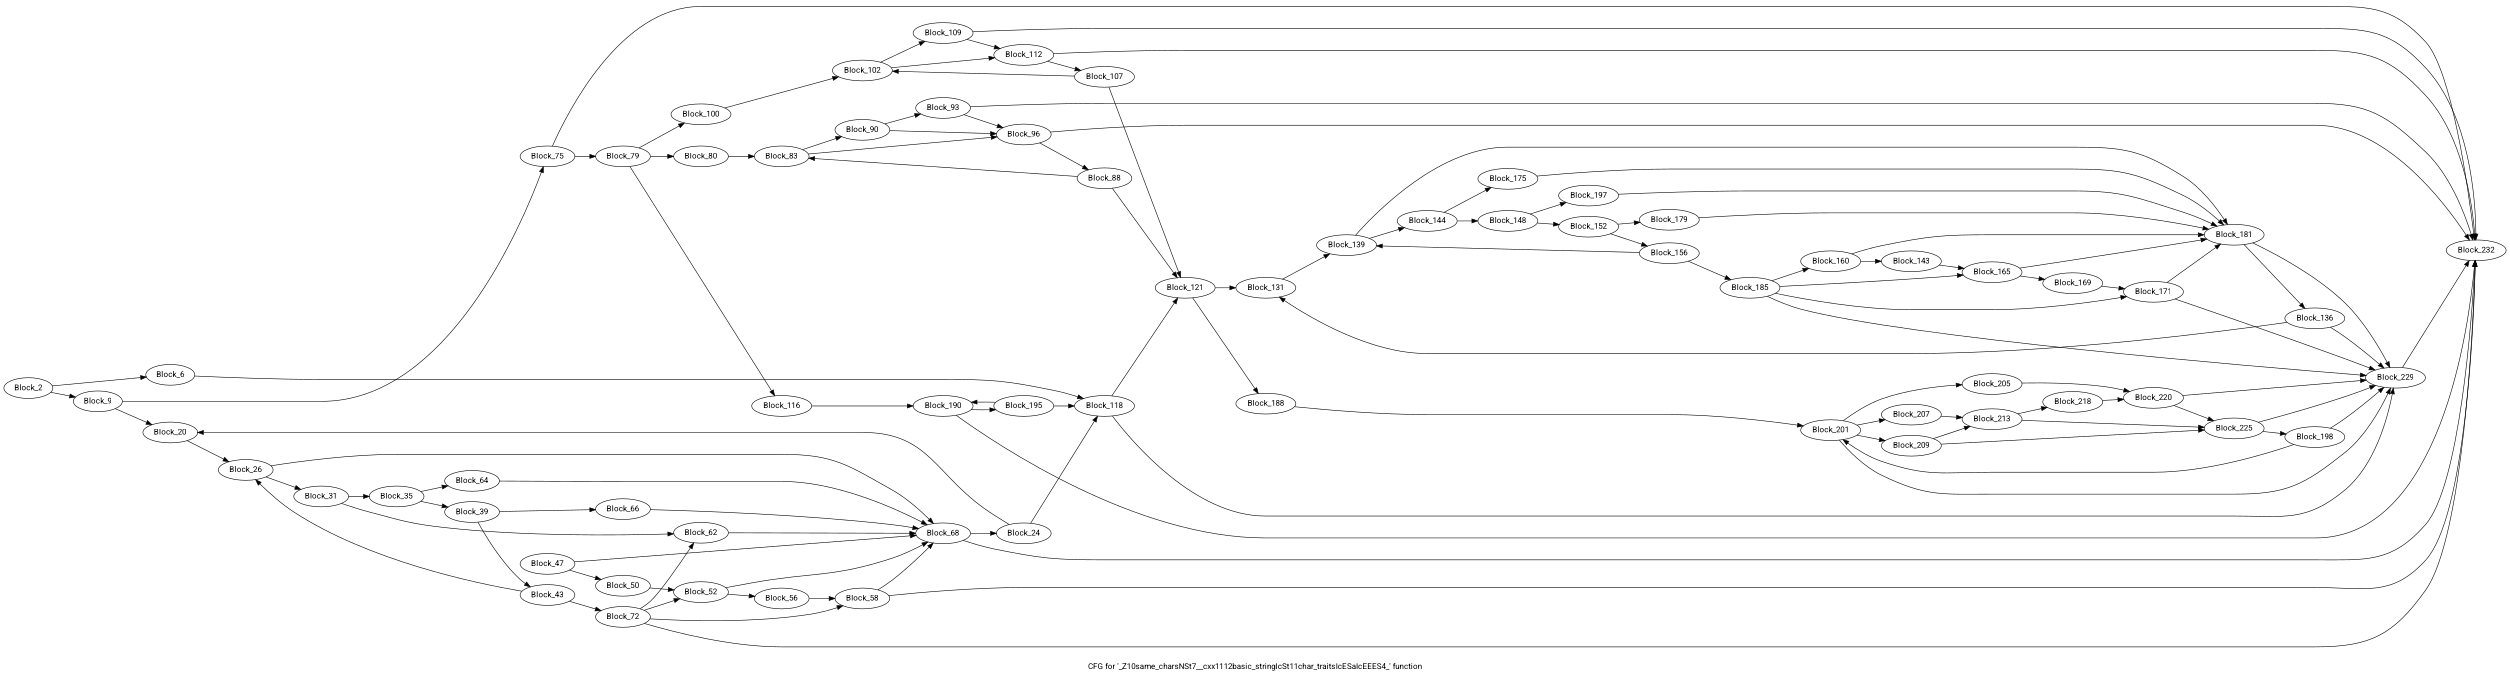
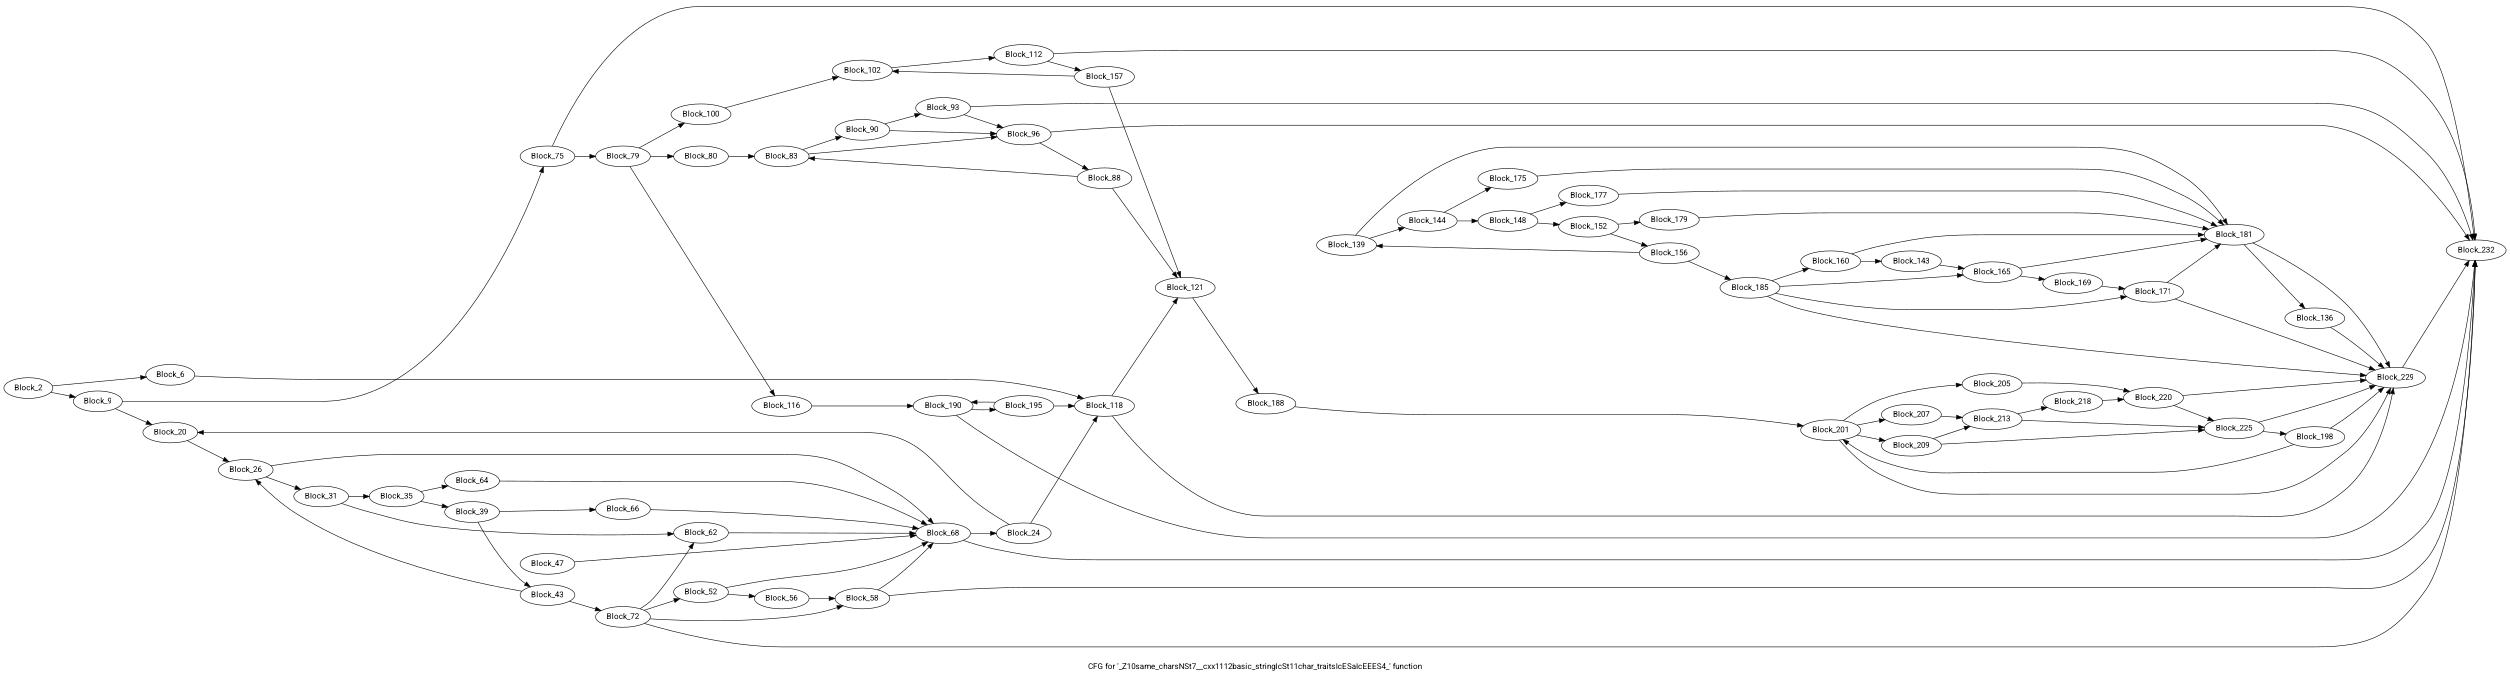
node "Block_109": removed
node "Block_107": label "Block_107" -> "Block_157"
node "Block_197": label "Block_197" -> "Block_177"
node "Block_131": removed
node "Block_50": removed
